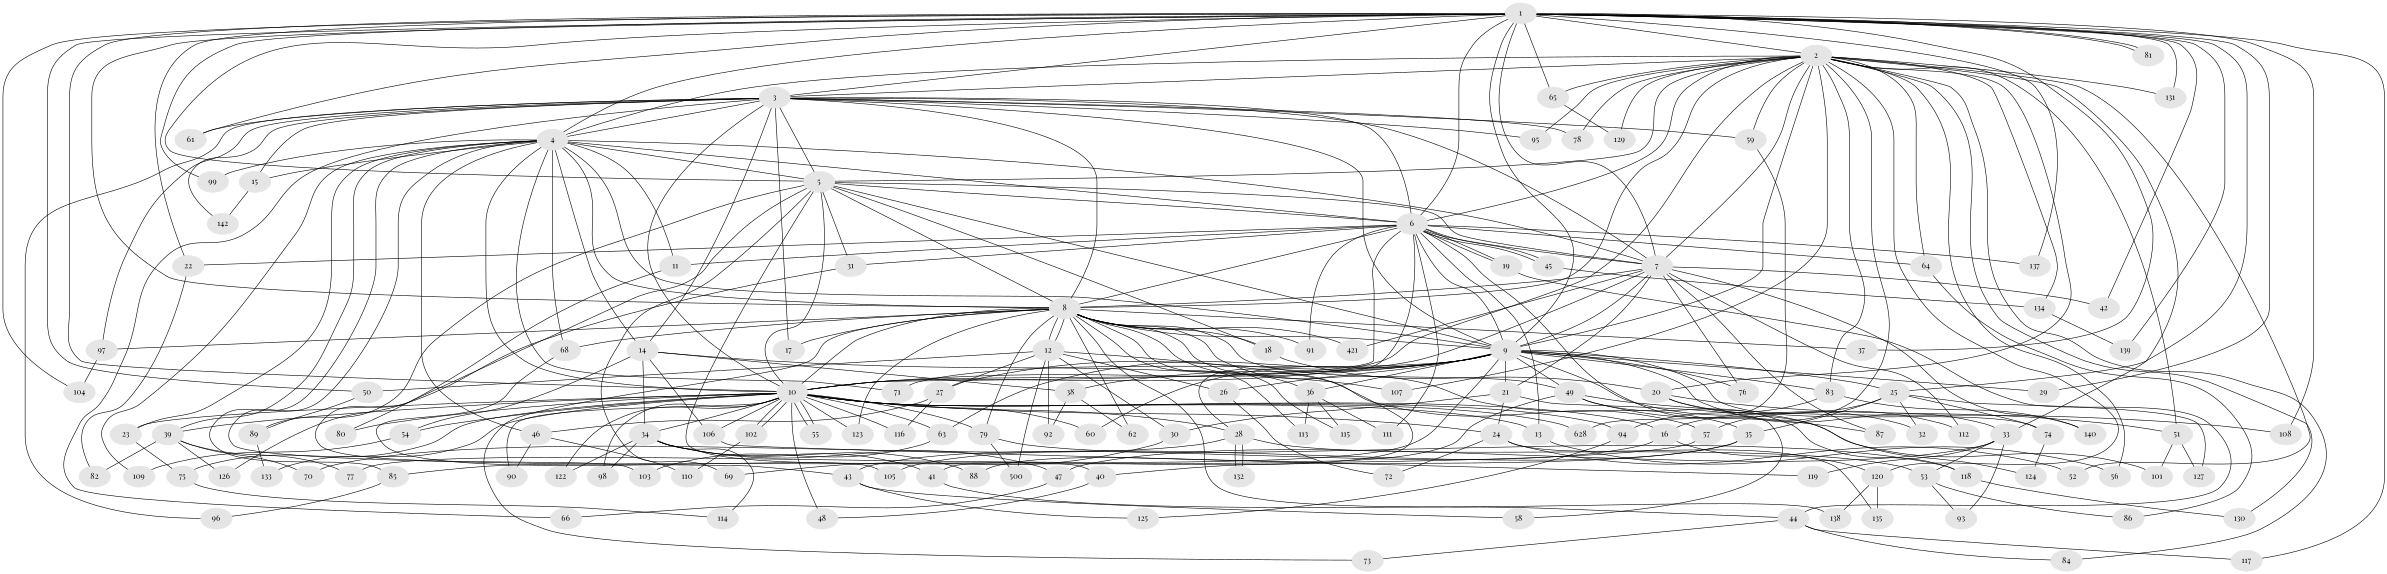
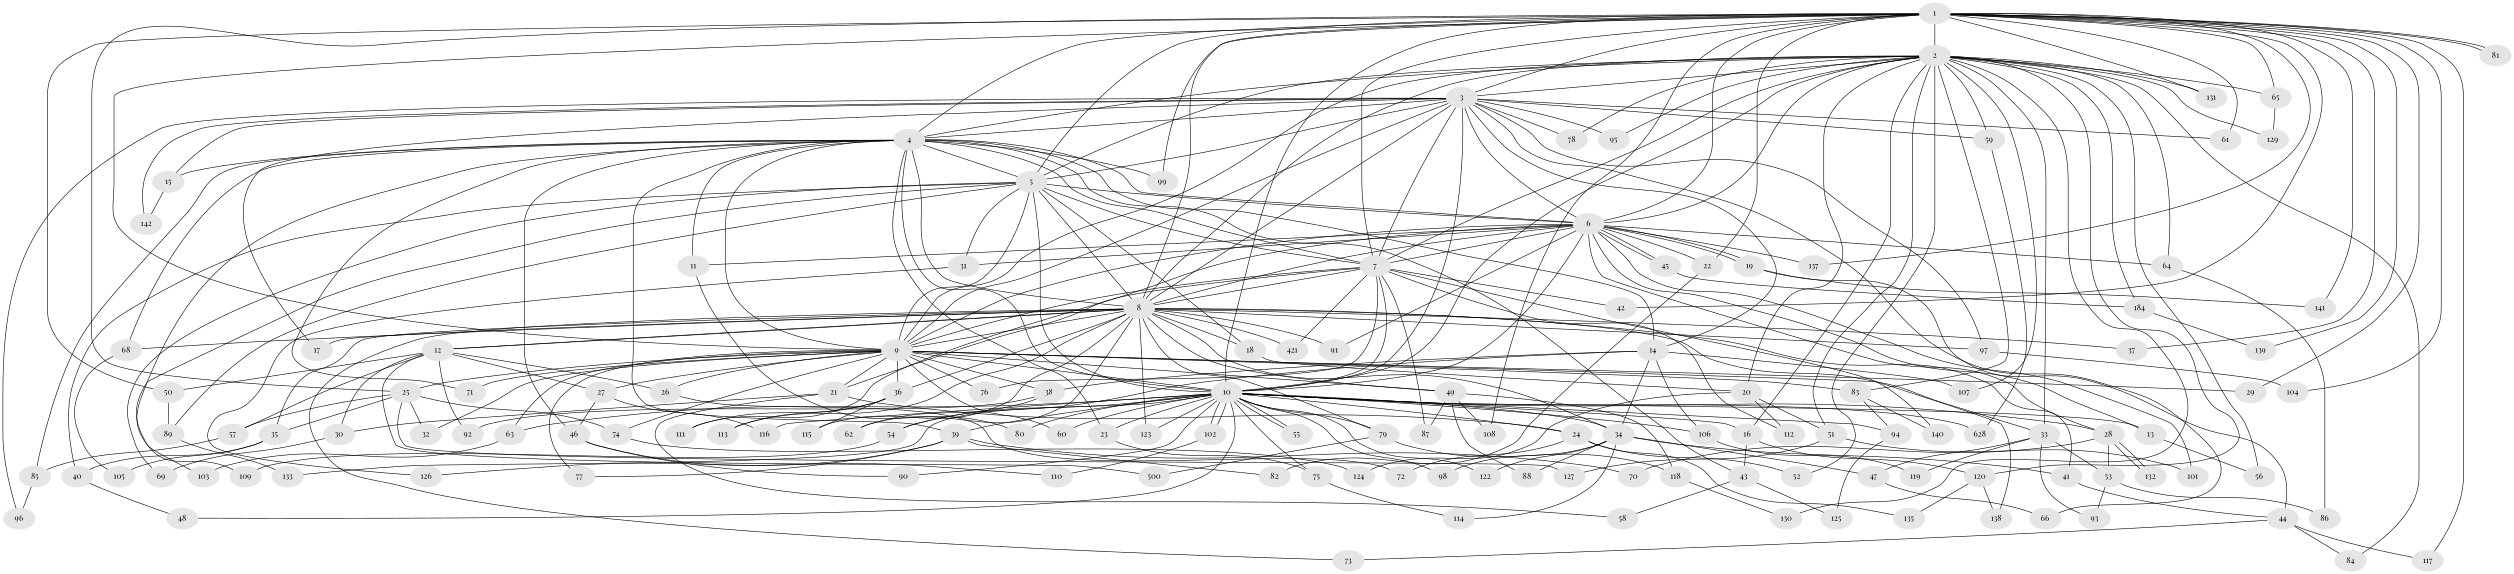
node "134": label "134" -> "184"
node "141": added
edge "8" -- "10": now "8" -- "34"
